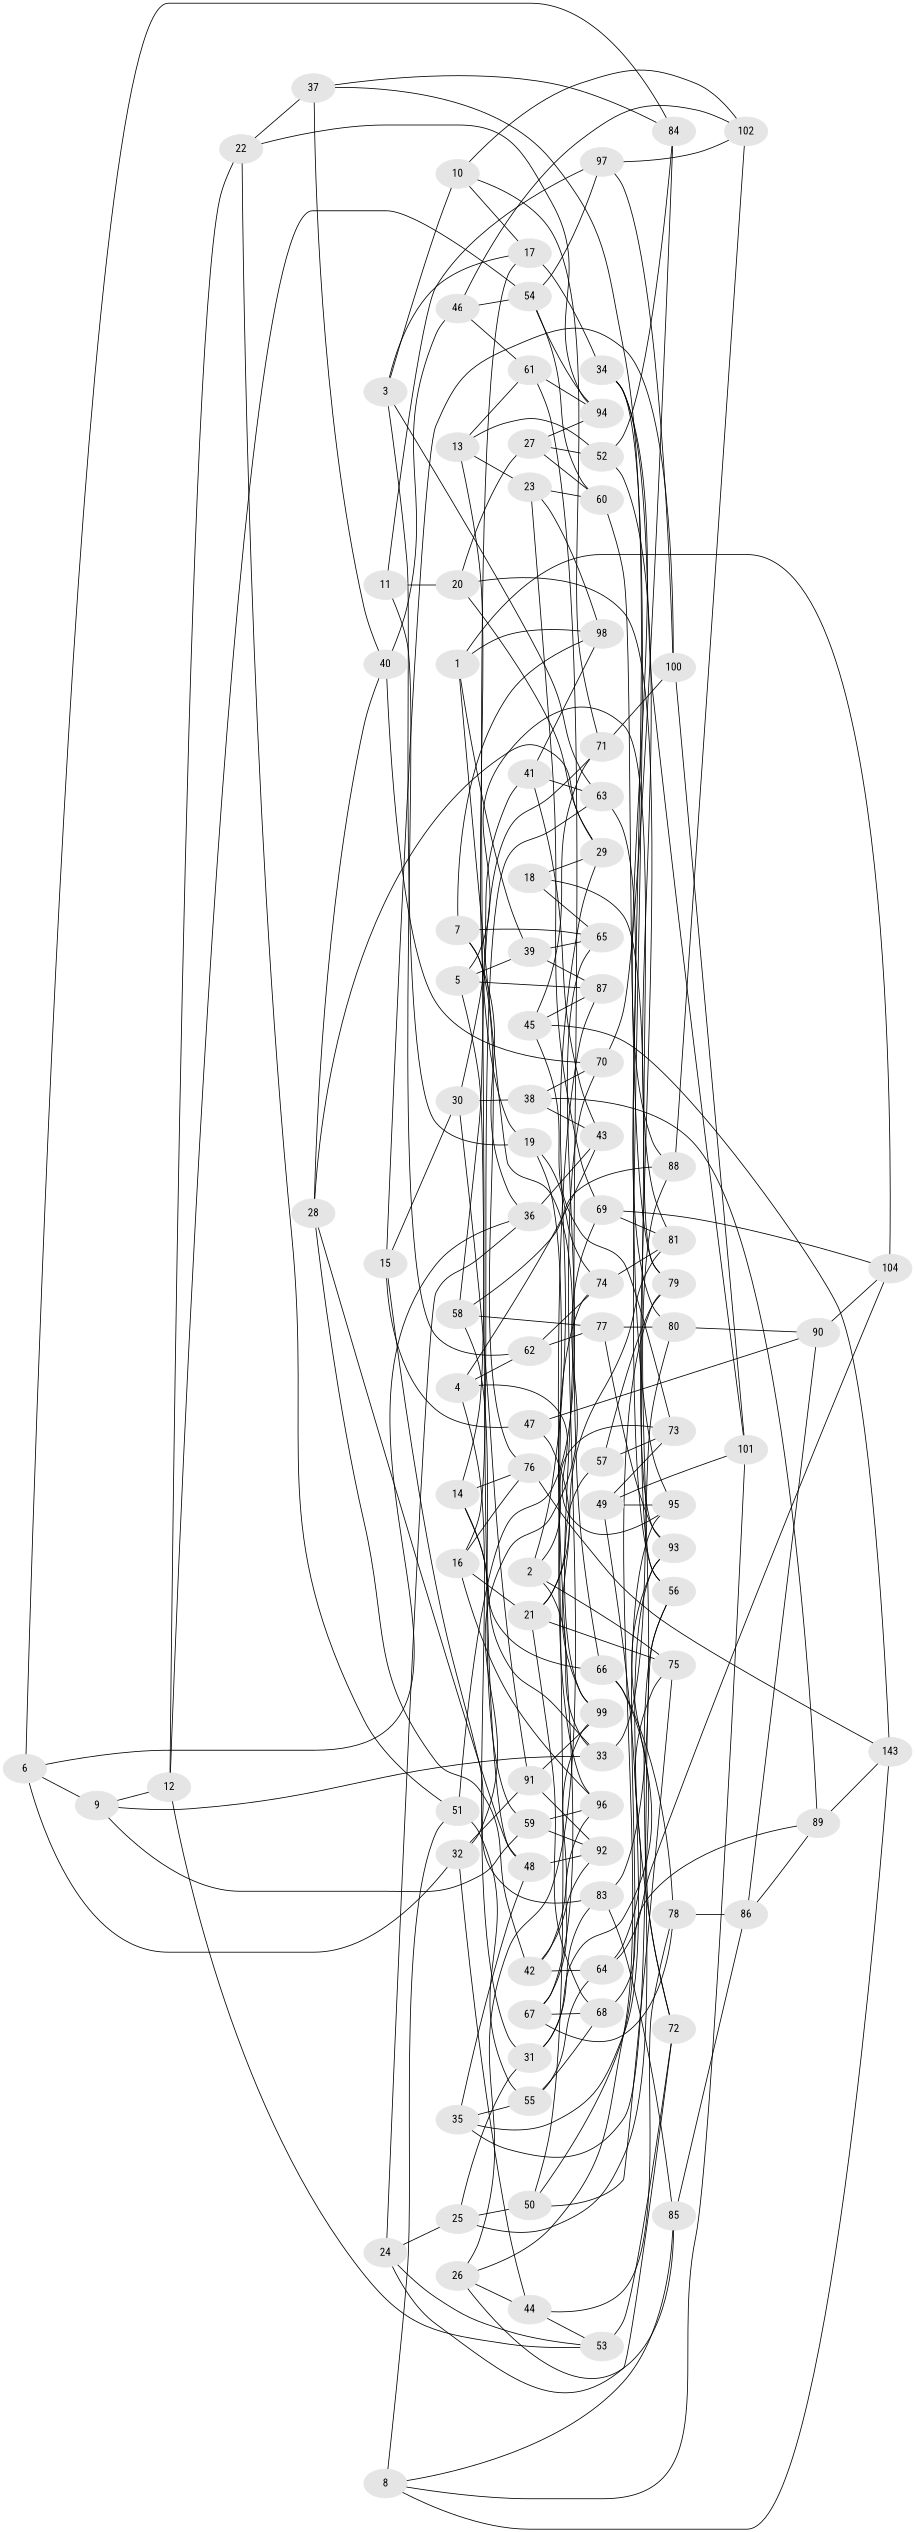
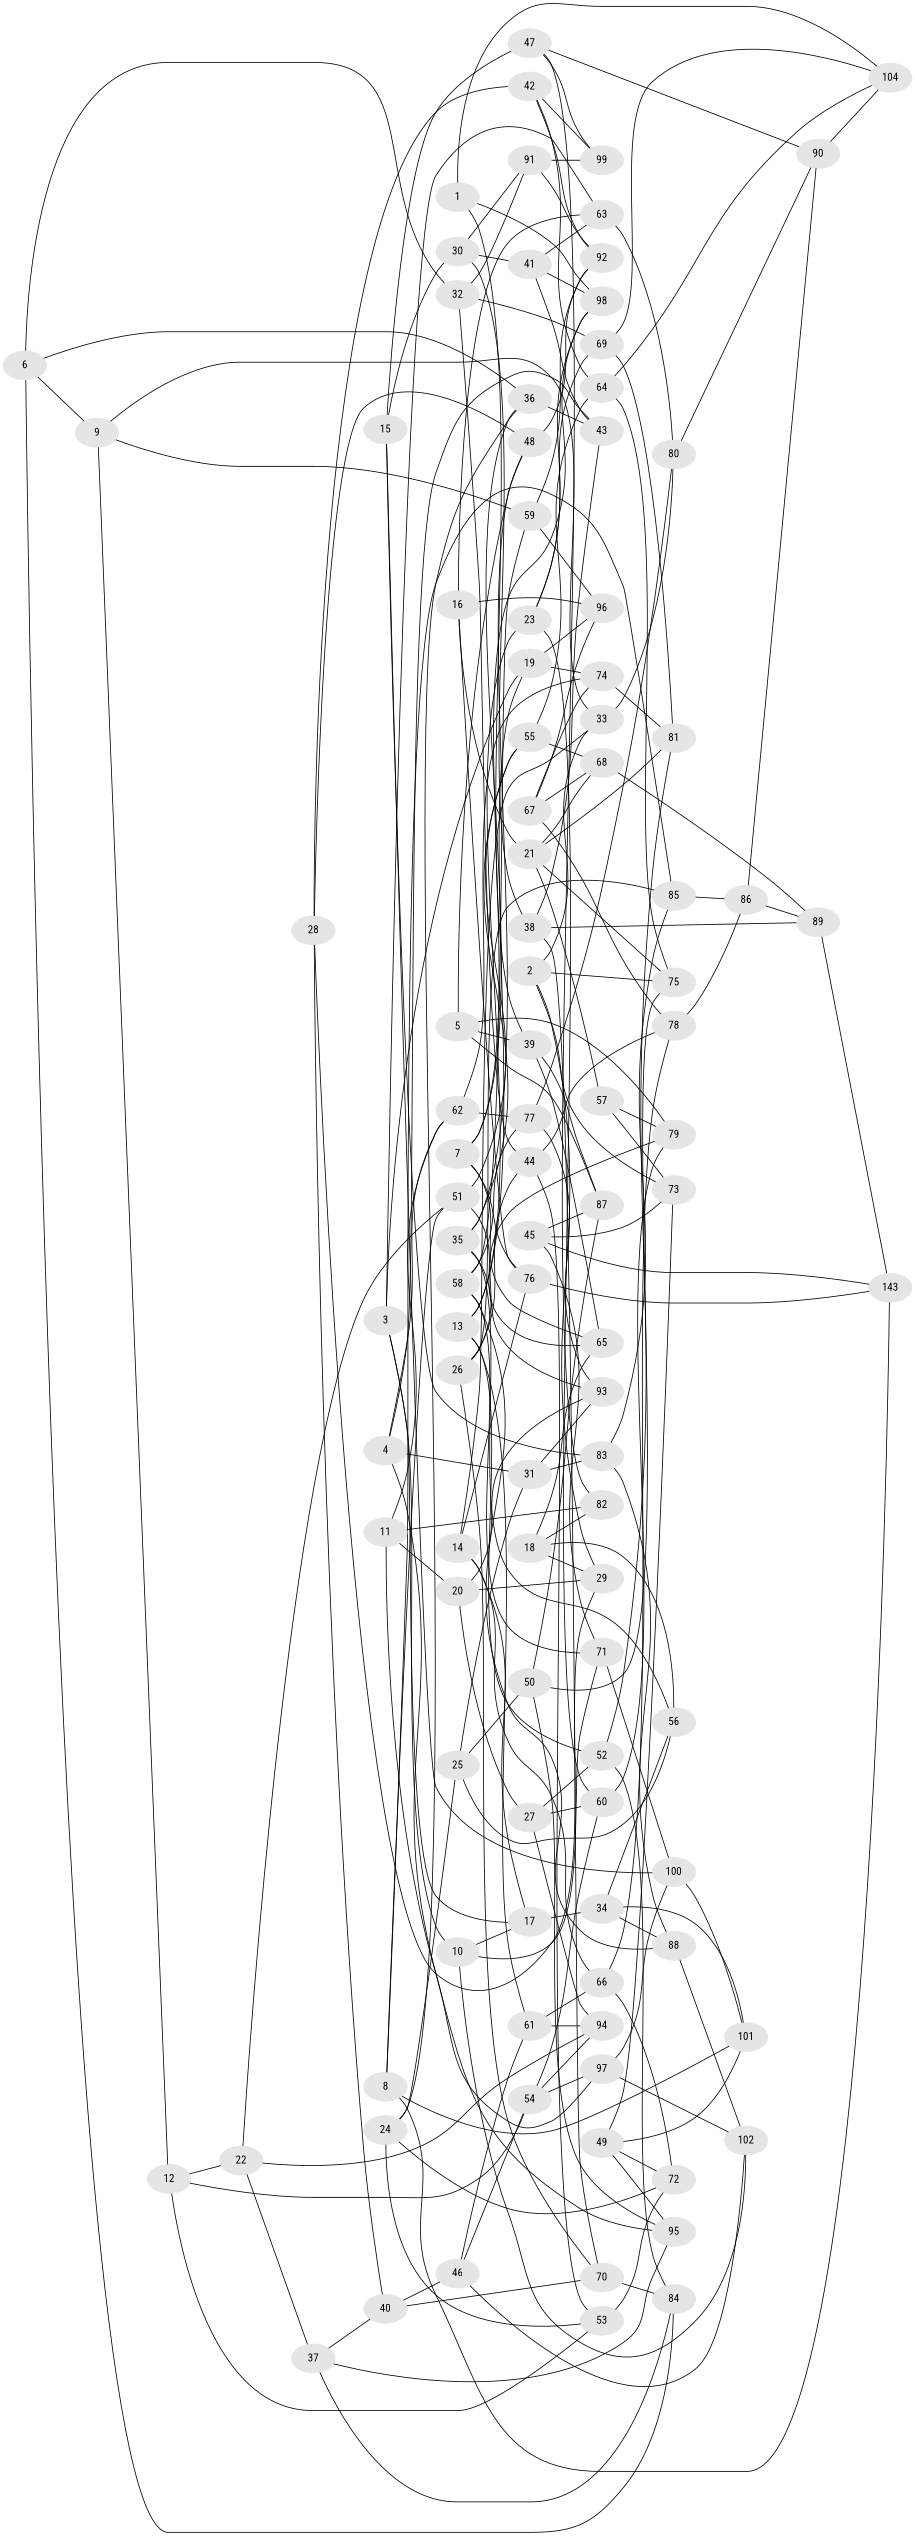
edge "1" -- "99": removed
node "82": added
